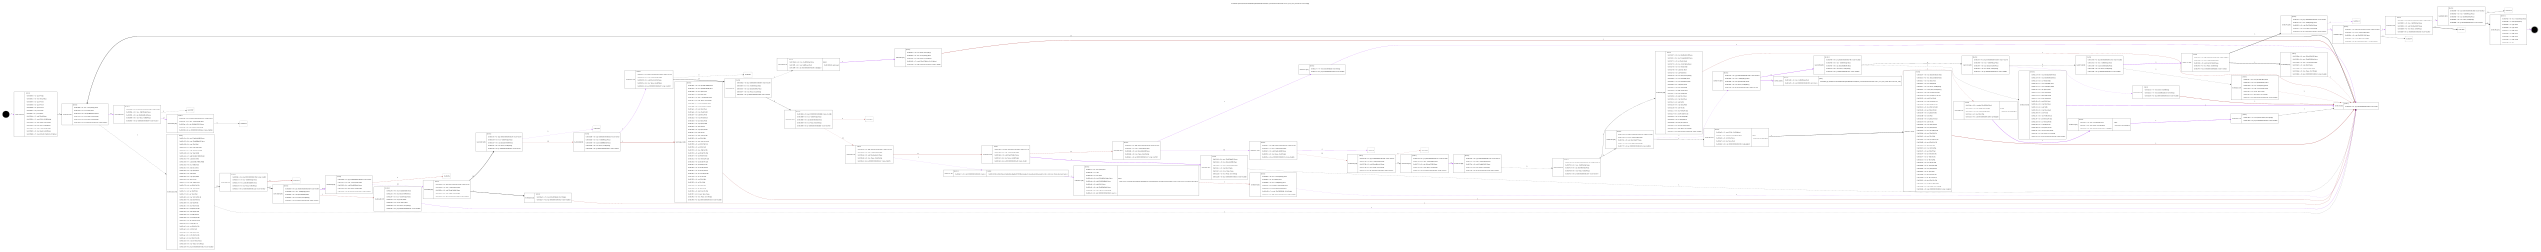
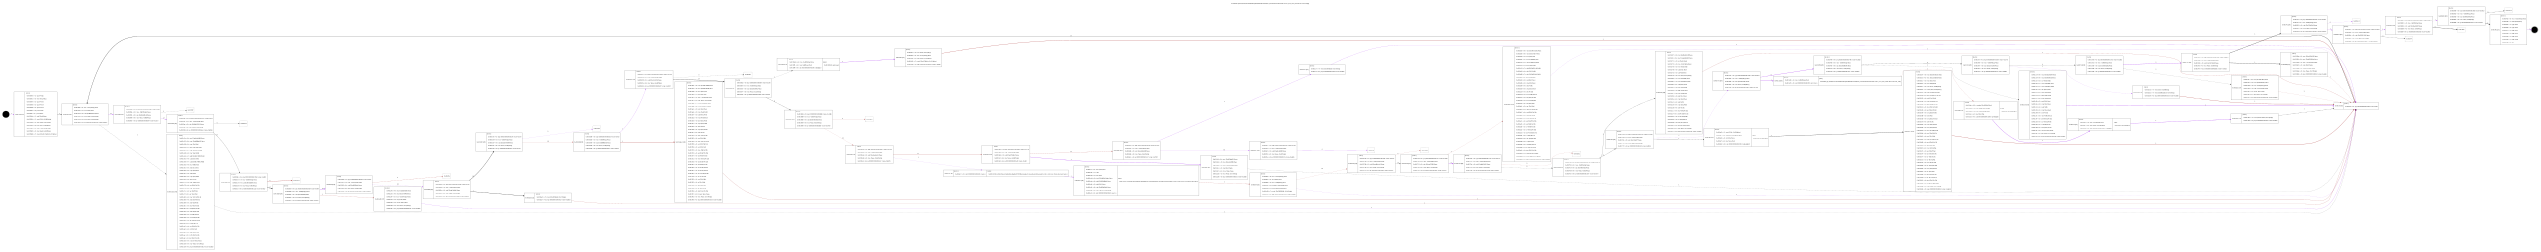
node "0x401a60 [144]": added
node "0x401e0a": added
edge "0x4016e7 [25]" -> "0x401700 [25]": now "0x401bf4 [32]" -> "0x401700 [25]"
edge "0x401e2e [144]" -> "0x4015bb [25]": now "0x4015a2 [25]" -> "0x4015bb [25]"
